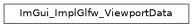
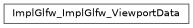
node "ImGui_ImplGlfw_ViewportData": label "ImGui_ImplGlfw_ViewportData" -> "ImplGlfw_ImplGlfw_ViewportData"
